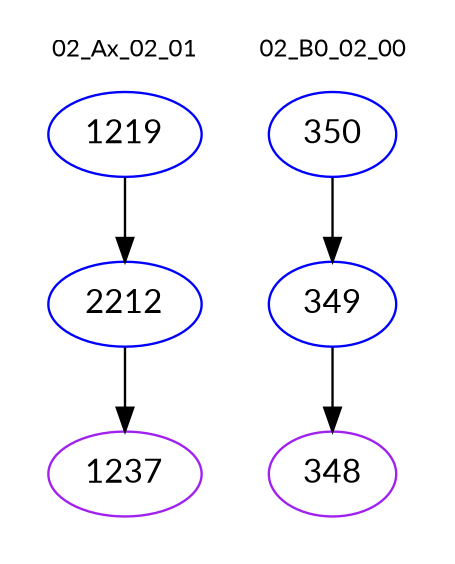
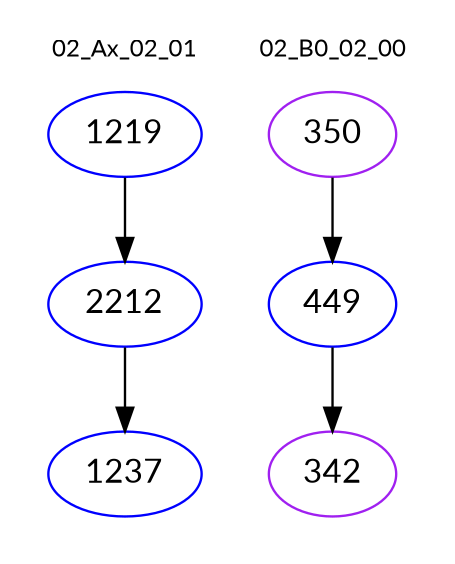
node "350": color blue -> purple
node "349": label "349" -> "449"
node "1237": color purple -> blue
node "348": label "348" -> "342"
